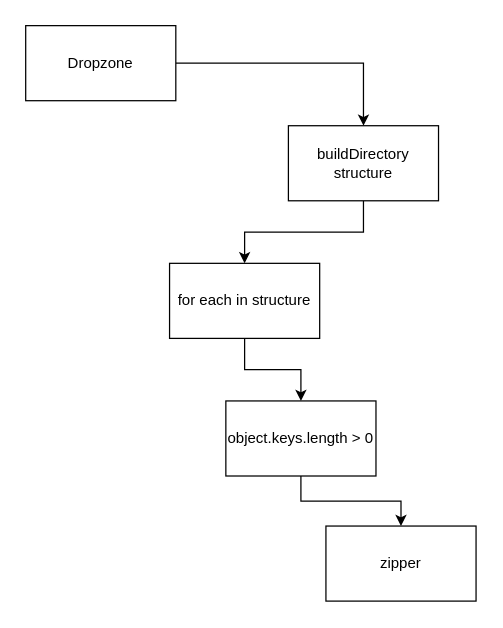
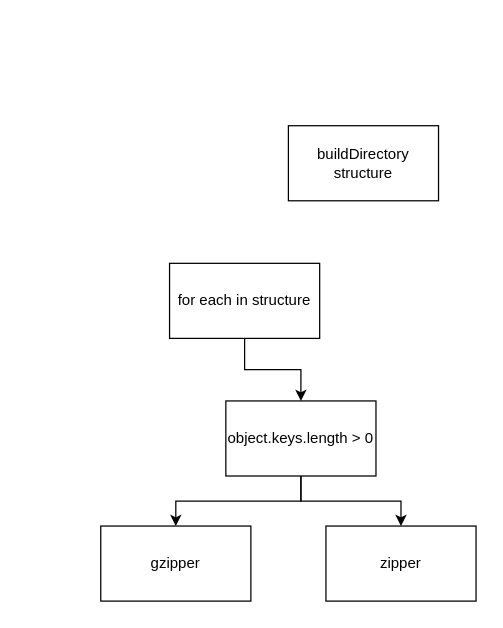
node "Dropzone": removed
edge "Dropzone" -> "buildDirectory structure": removed
edge "buildDirectory structure" -> "for each in structure": removed
edge "object.keys.length > 0" -> "gzipper": added
node "gzipper": added
